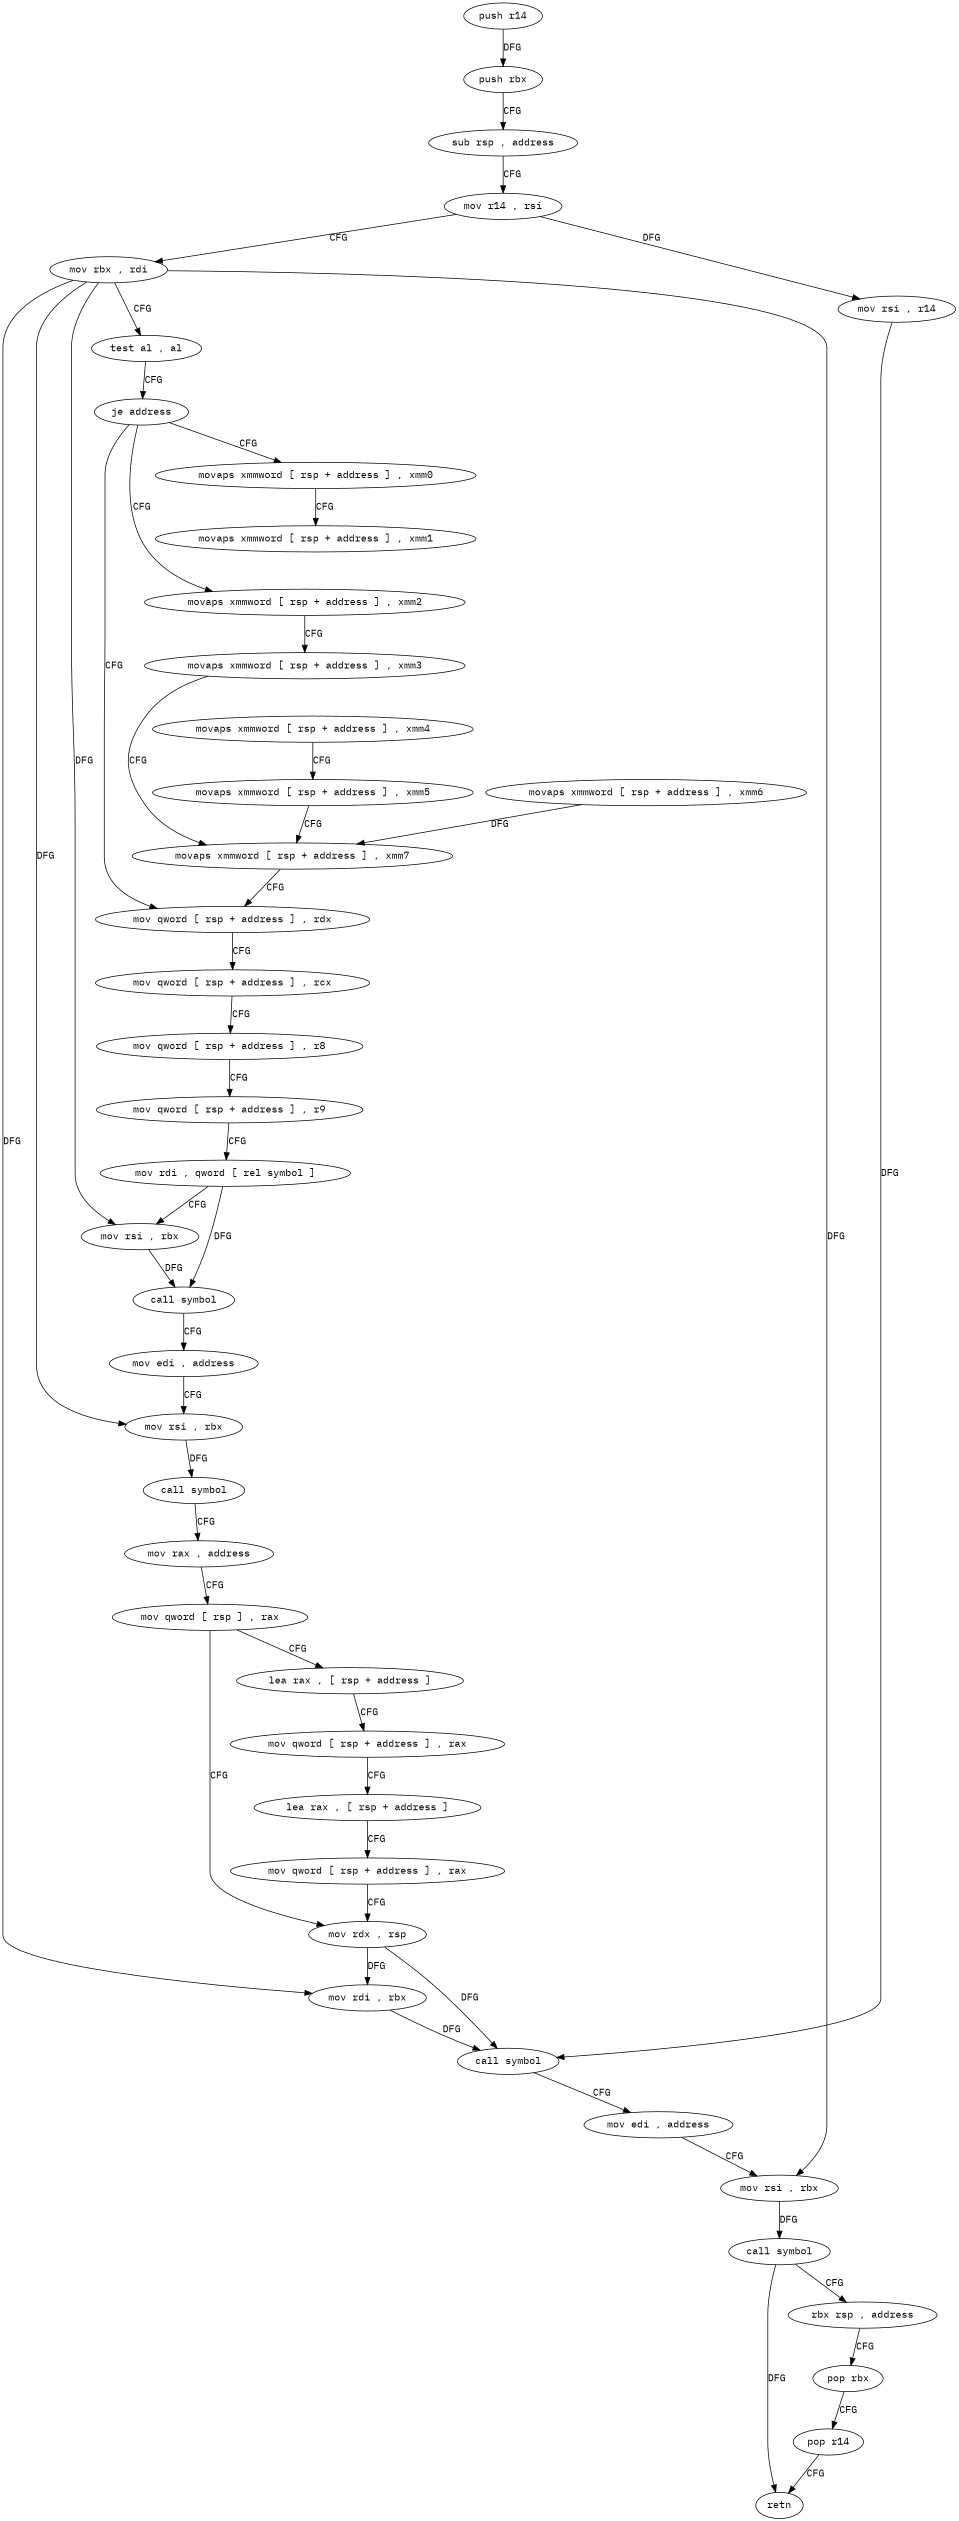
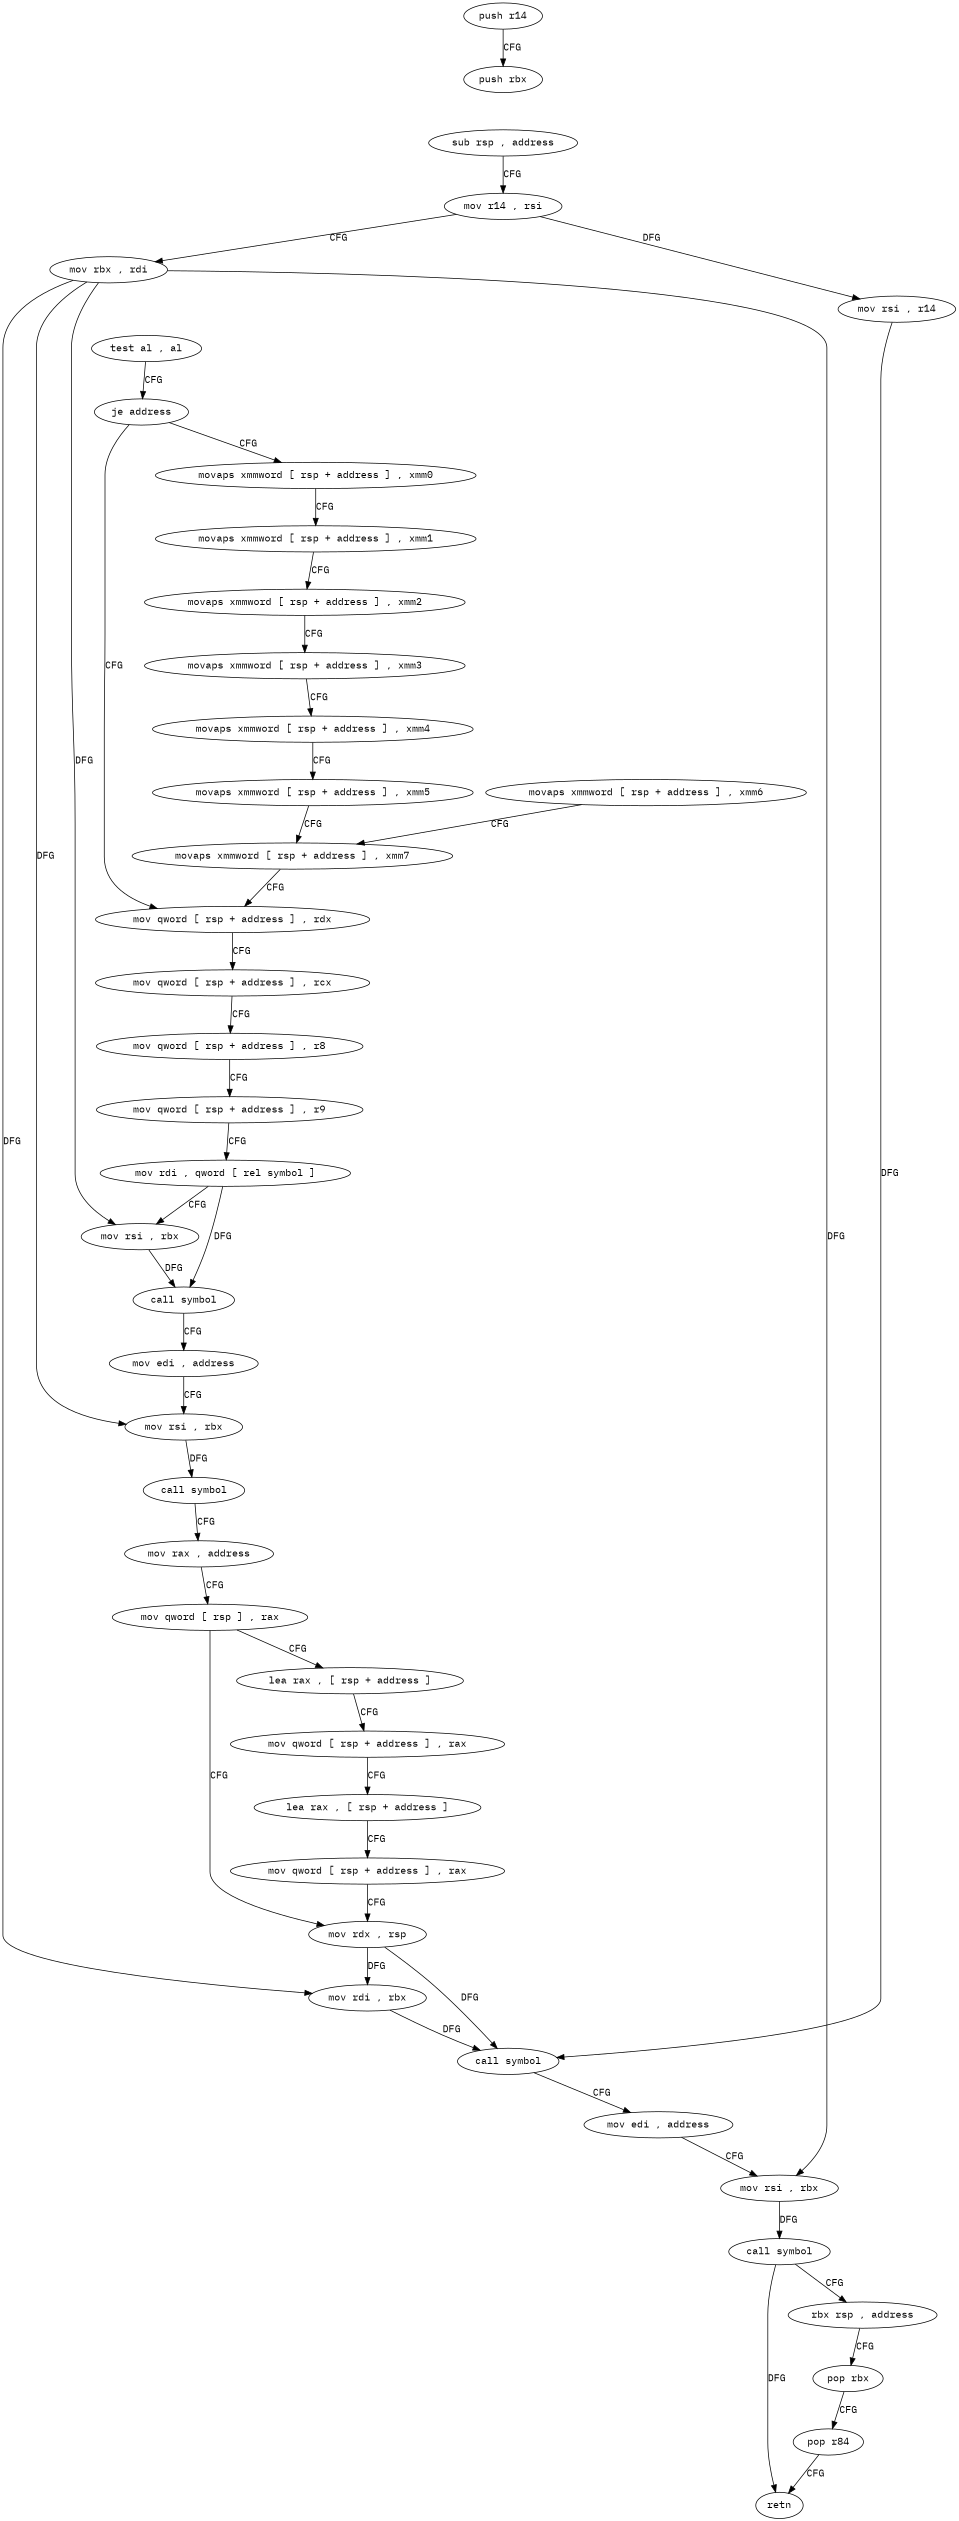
edge "push r14" -> "push rbx": label "DFG" -> "CFG"
edge "push rbx" -> "sub rsp , address": removed, label "CFG"
edge "mov rbx , rdi" -> "test al , al": removed, label "CFG"
edge "je address" -> "movaps xmmword [ rsp + address ] , xmm2": now "movaps xmmword [ rsp + address ] , xmm1" -> "movaps xmmword [ rsp + address ] , xmm2"
edge "movaps xmmword [ rsp + address ] , xmm3" -> "movaps xmmword [ rsp + address ] , xmm7": now "movaps xmmword [ rsp + address ] , xmm3" -> "movaps xmmword [ rsp + address ] , xmm4"
edge "movaps xmmword [ rsp + address ] , xmm6" -> "movaps xmmword [ rsp + address ] , xmm7": label "DFG" -> "CFG"
node "pop r14": label "pop r14" -> "pop r84"
